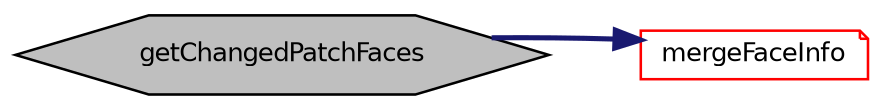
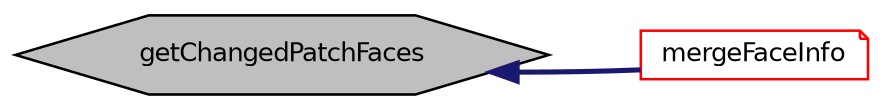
edge "getChangedPatchFaces" -> "mergeFaceInfo": reversed
